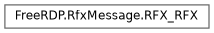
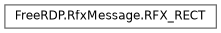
node "FreeRDP.RfxMessage.RFX_RFX": label "FreeRDP.RfxMessage.RFX_RFX" -> "FreeRDP.RfxMessage.RFX_RECT"
